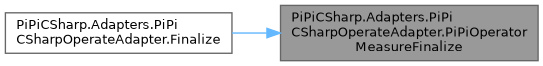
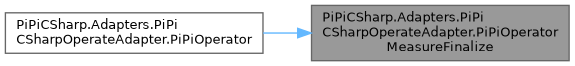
node "PiPiCSharp.Adapters.PiPi CSharpOperateAdapter.Finalize": label "PiPiCSharp.Adapters.PiPi CSharpOperateAdapter.Finalize" -> "PiPiCSharp.Adapters.PiPi CSharpOperateAdapter.PiPiOperator"
